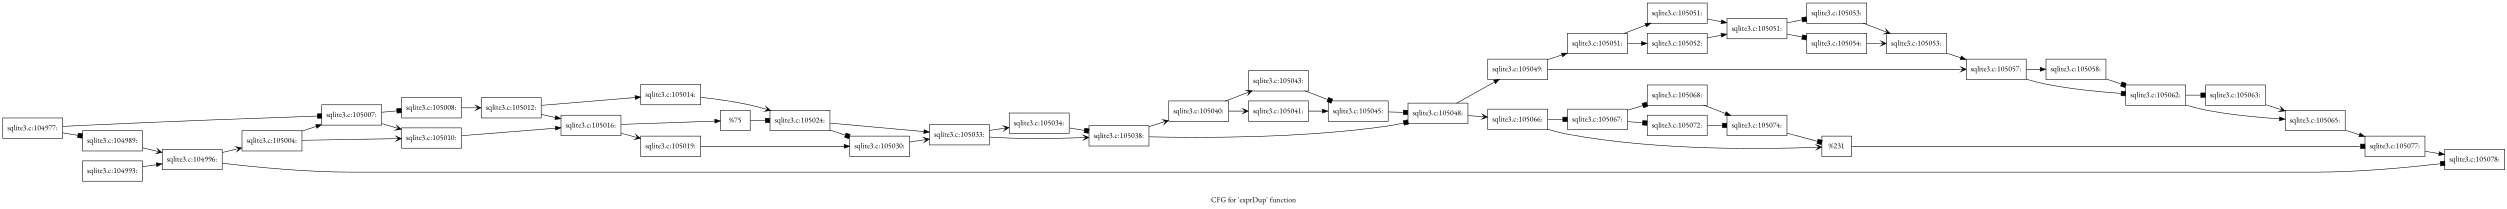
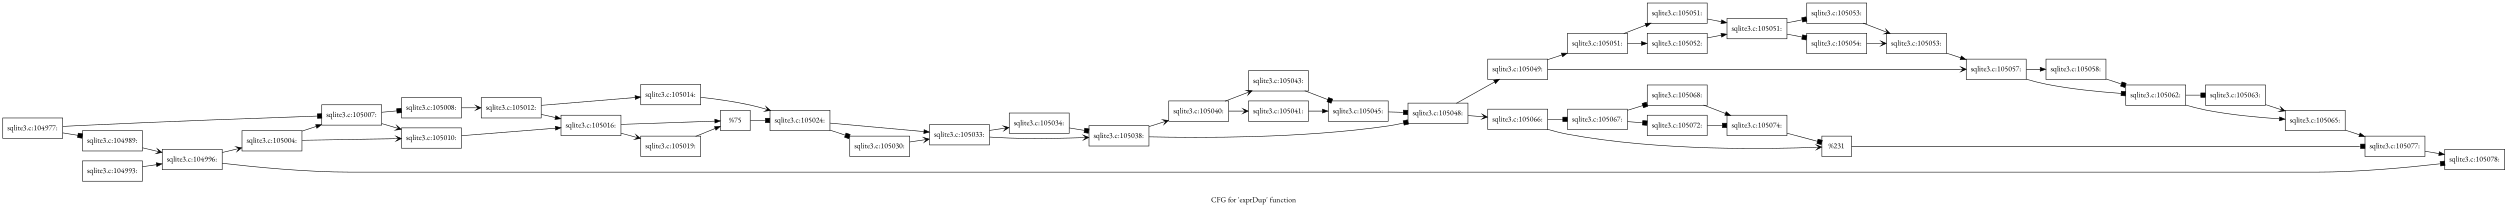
edge "sqlite3.c:105019:" -> "sqlite3.c:105030:": now "sqlite3.c:105019:" -> "%75"
